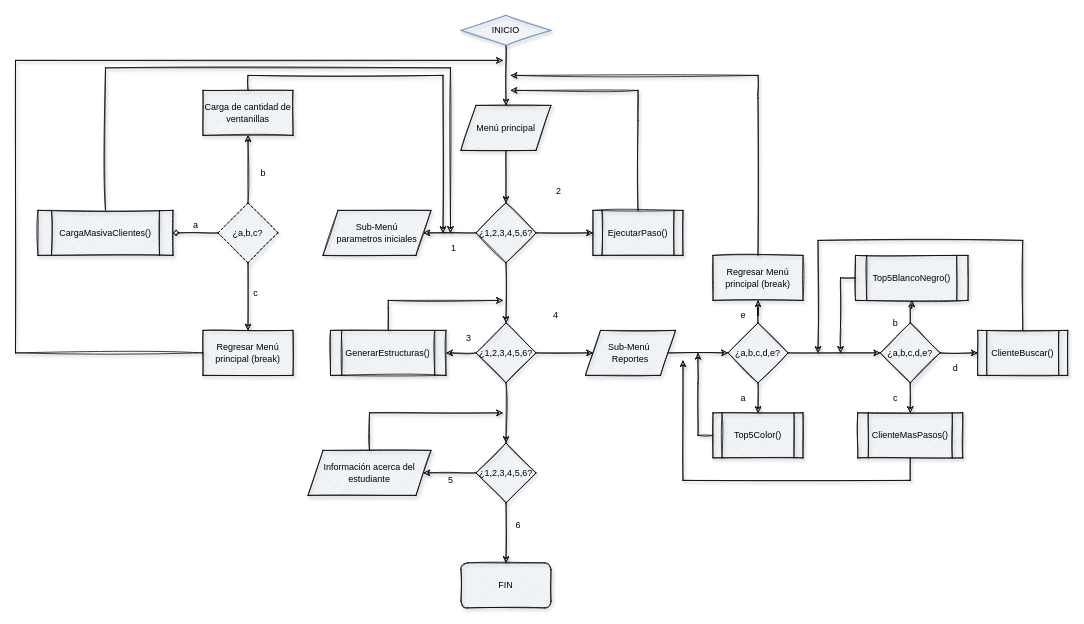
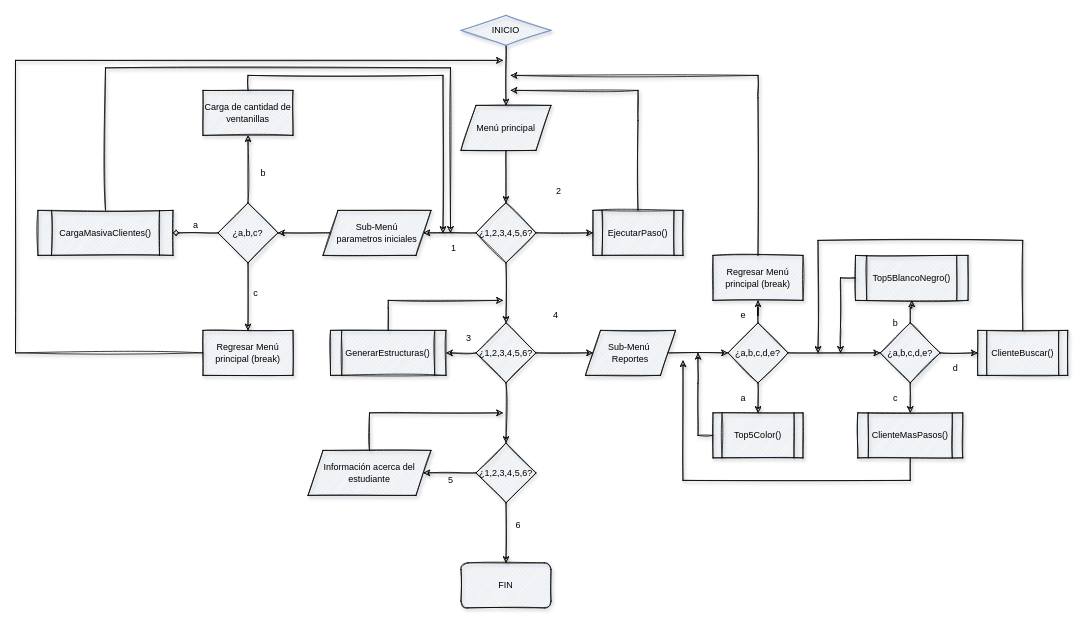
node "¿a,b,c?": style dashed -> solid
edge "Sub-Menú parametros iniciales" -> "¿a,b,c?": added
